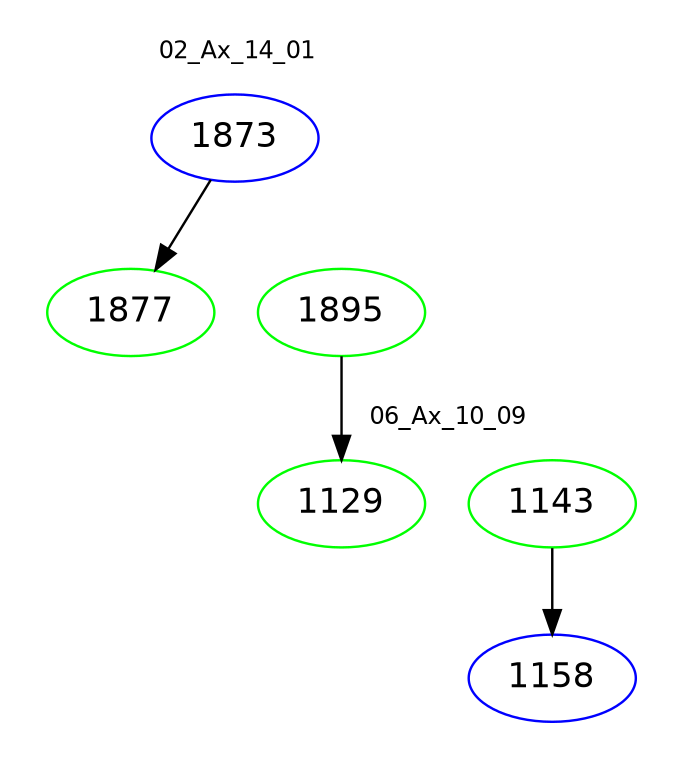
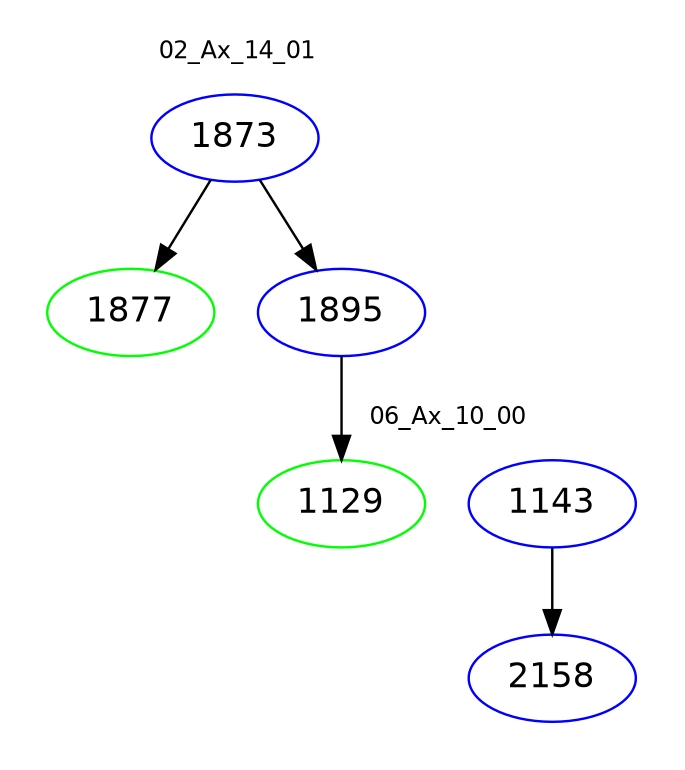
edge "1873" -> "1895": added
node "1895": color green -> blue
cluster "06_Ax_10_09": label "06_Ax_10_09" -> "06_Ax_10_00"
node "1143": color green -> blue
node "1158": label "1158" -> "2158"
